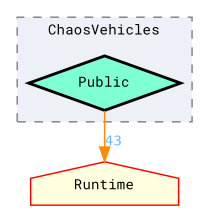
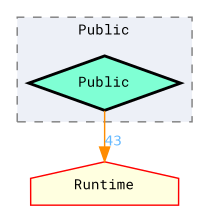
cluster "ChaosVehicles": label "ChaosVehicles" -> "Public"
